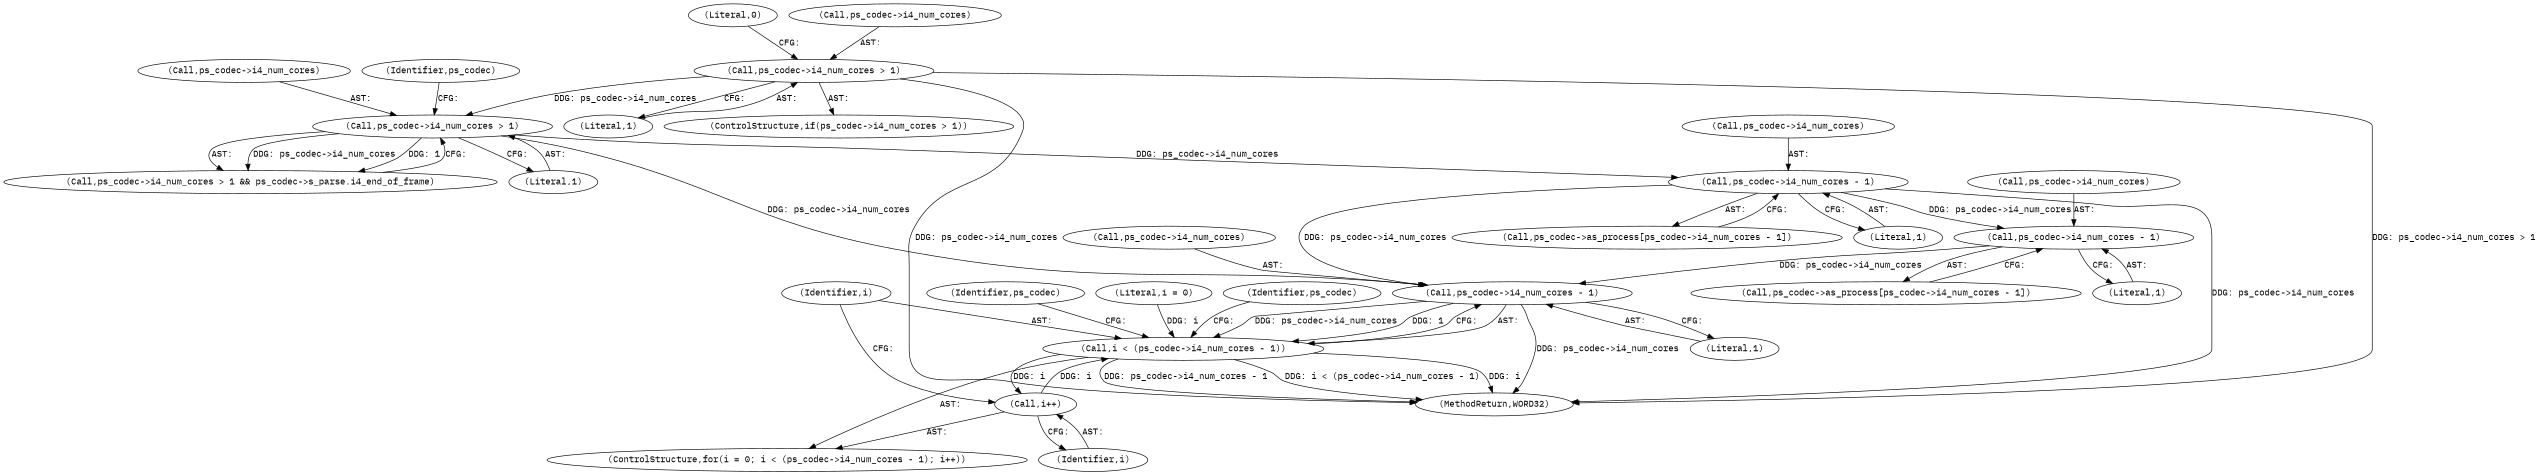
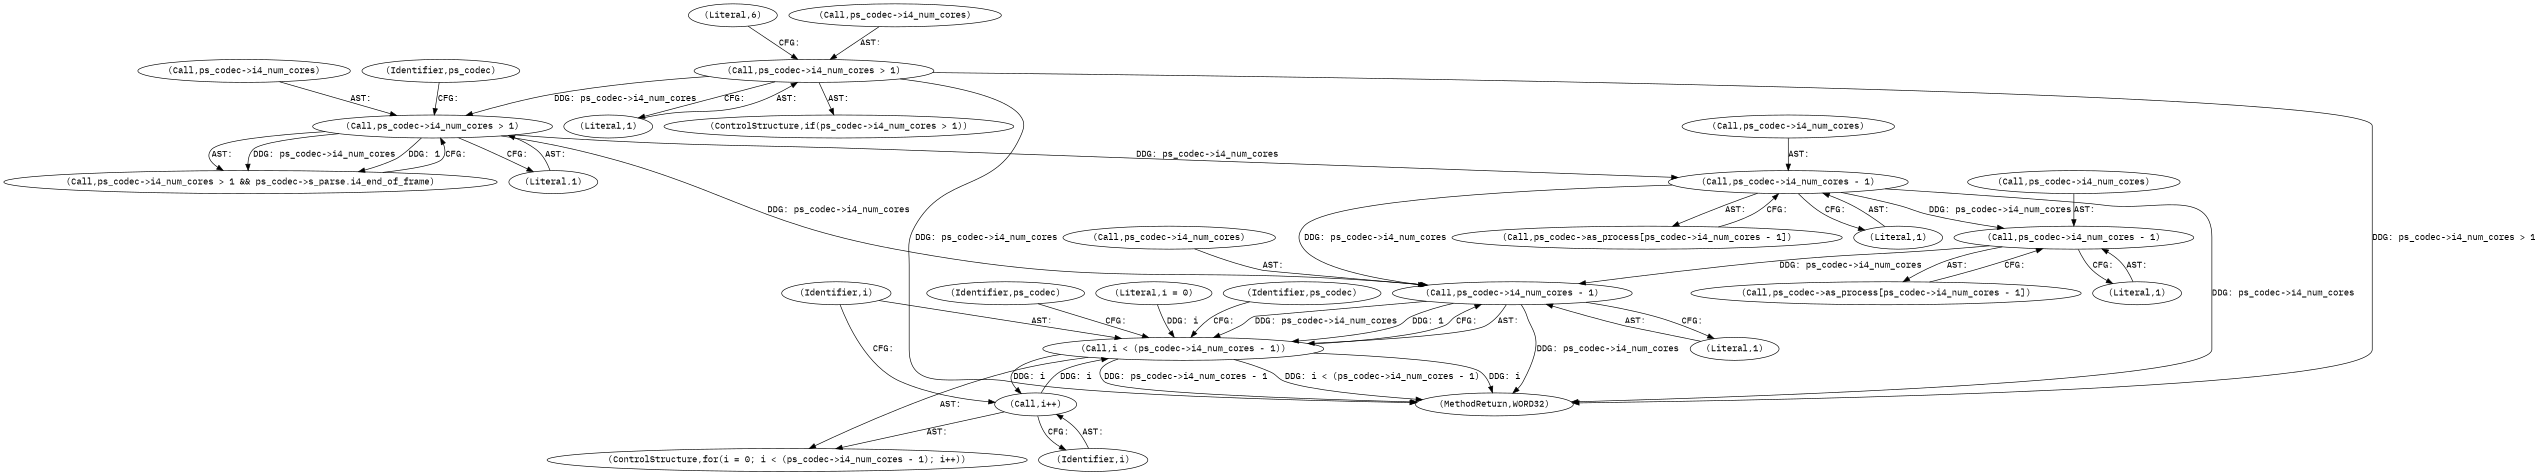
node "(Literal,0)": label "(Literal,0)" -> "(Literal,6)"
